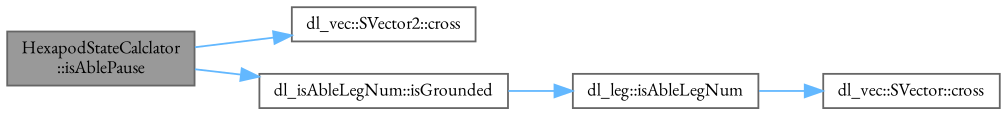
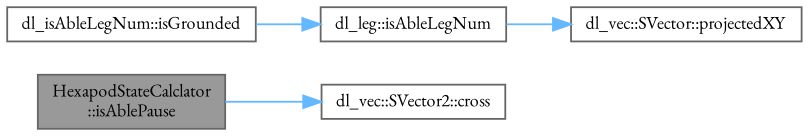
edge "HexapodStateCalclator ::isAblePause" -> "dl_isAbleLegNum::isGrounded": removed
node "dl_vec::SVector::cross": label "dl_vec::SVector::cross" -> "dl_vec::SVector::projectedXY"
